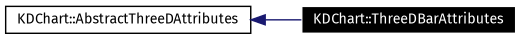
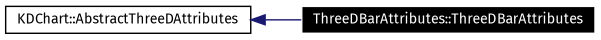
node "KDChart::ThreeDBarAttributes": label "KDChart::ThreeDBarAttributes" -> "ThreeDBarAttributes::ThreeDBarAttributes"
